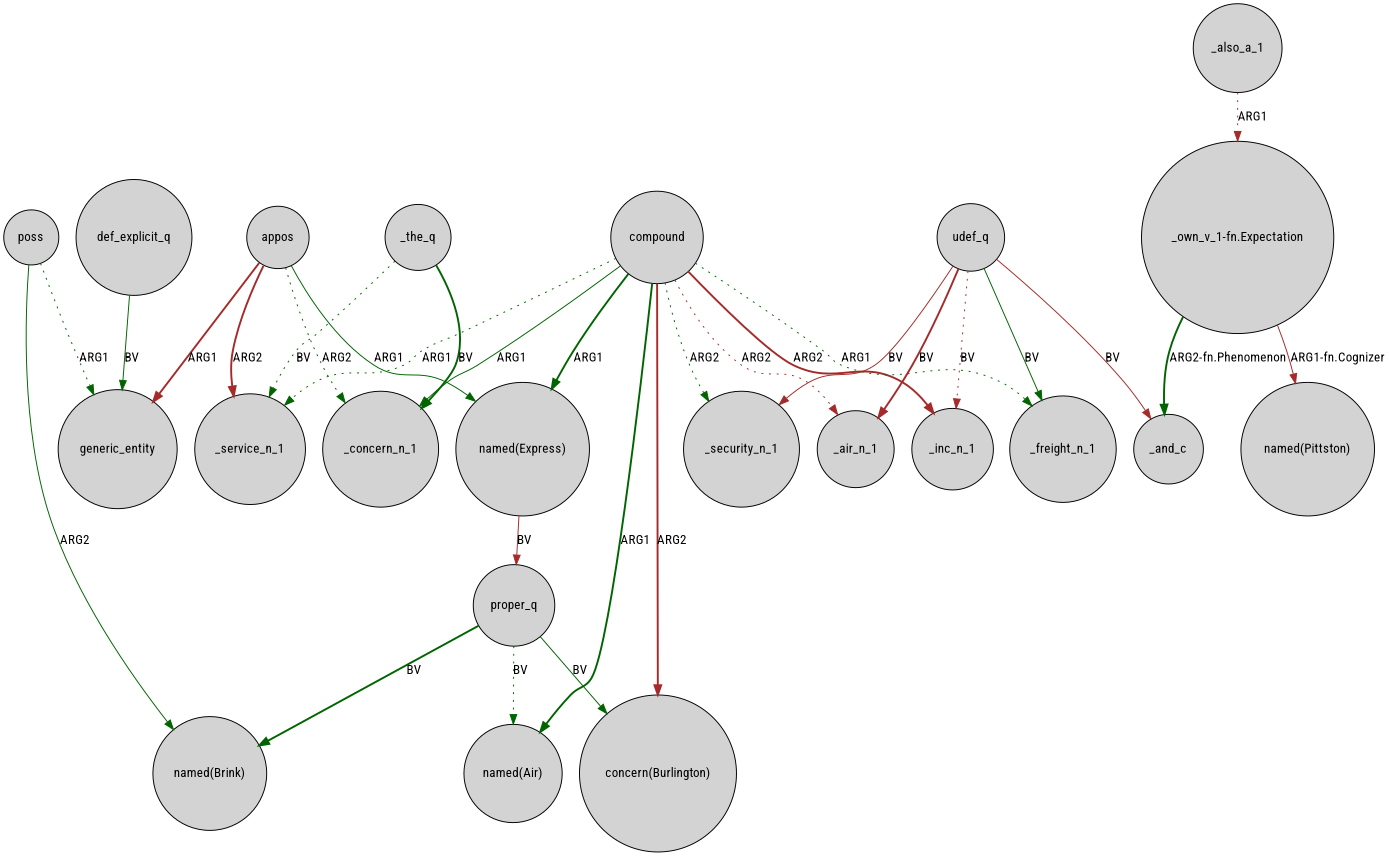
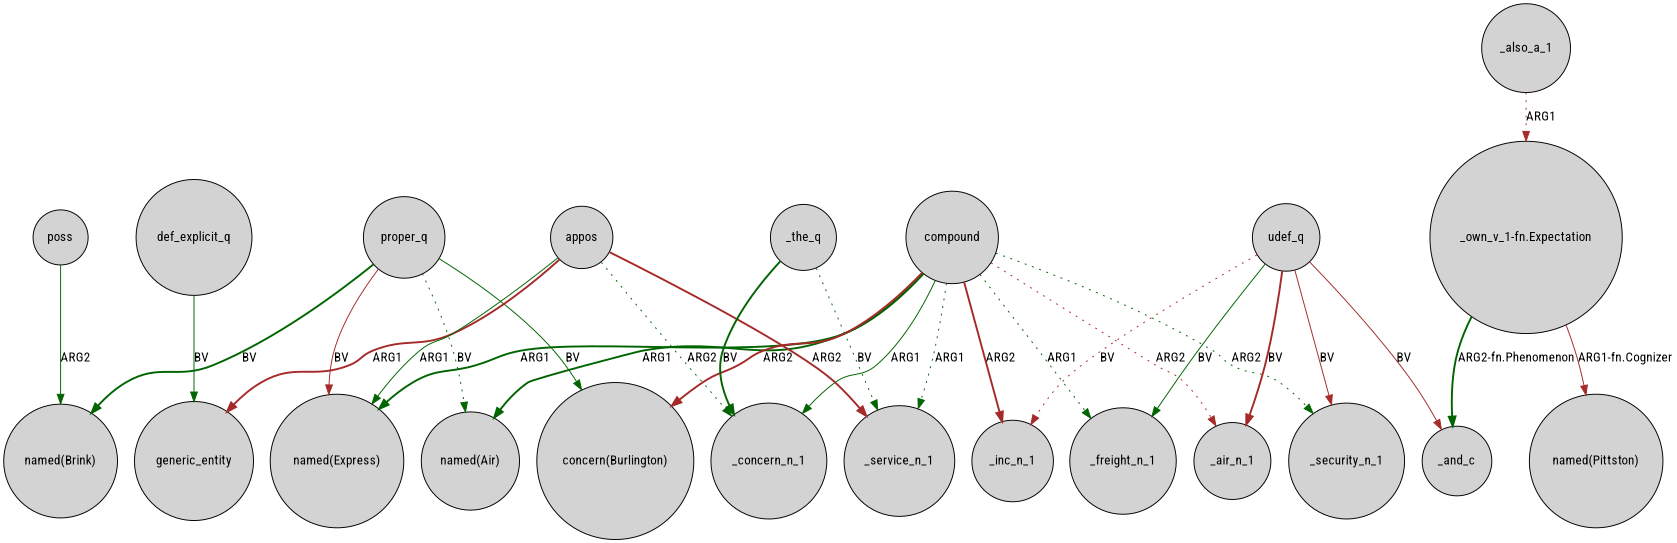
edge "poss" -> "generic_entity": removed, label "ARG1"
edge "named(Express)" -> "proper_q": reversed
